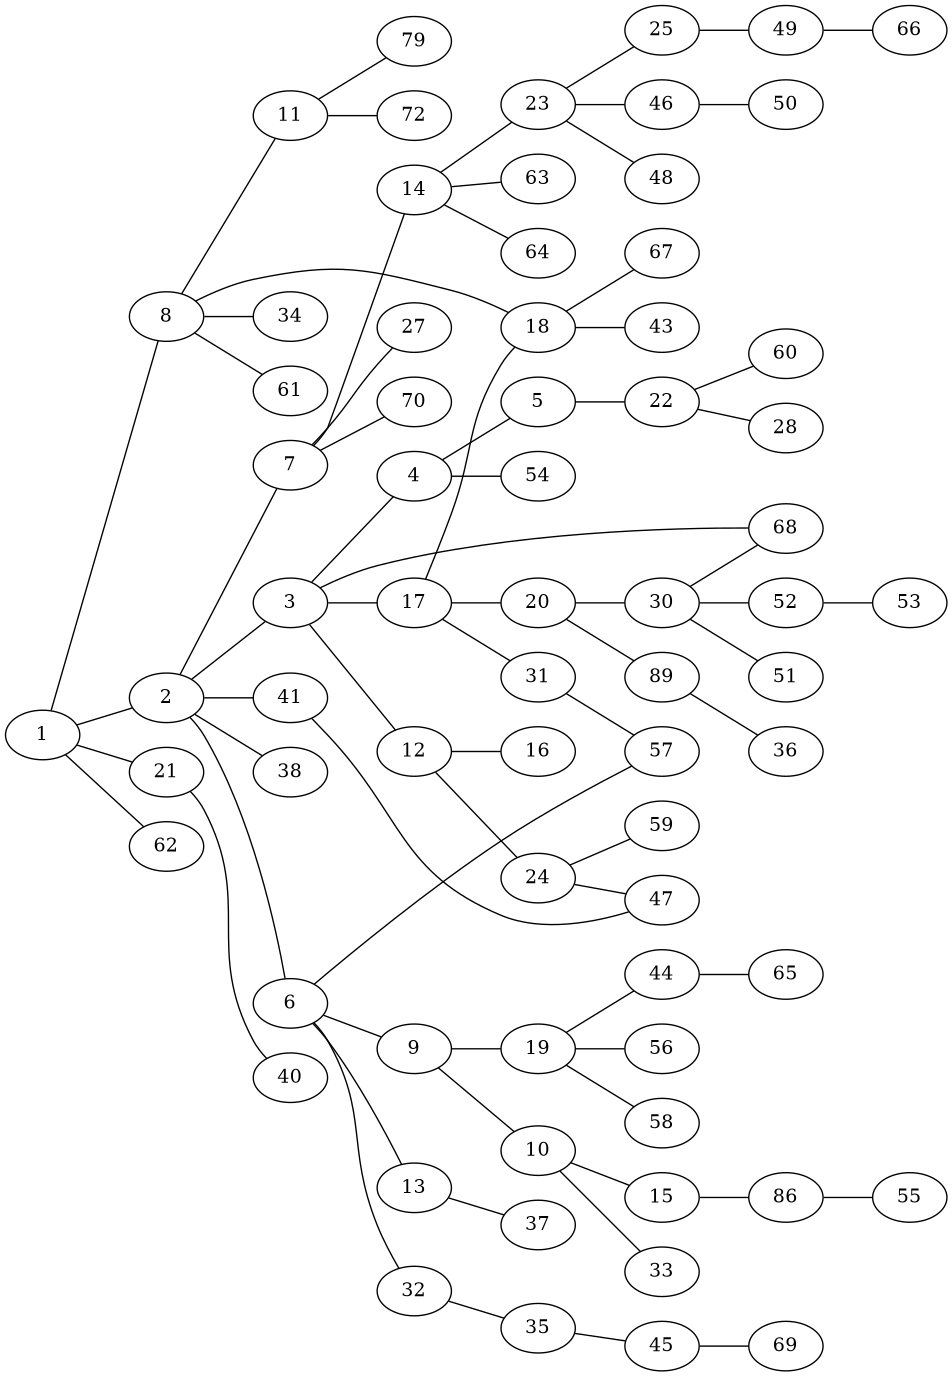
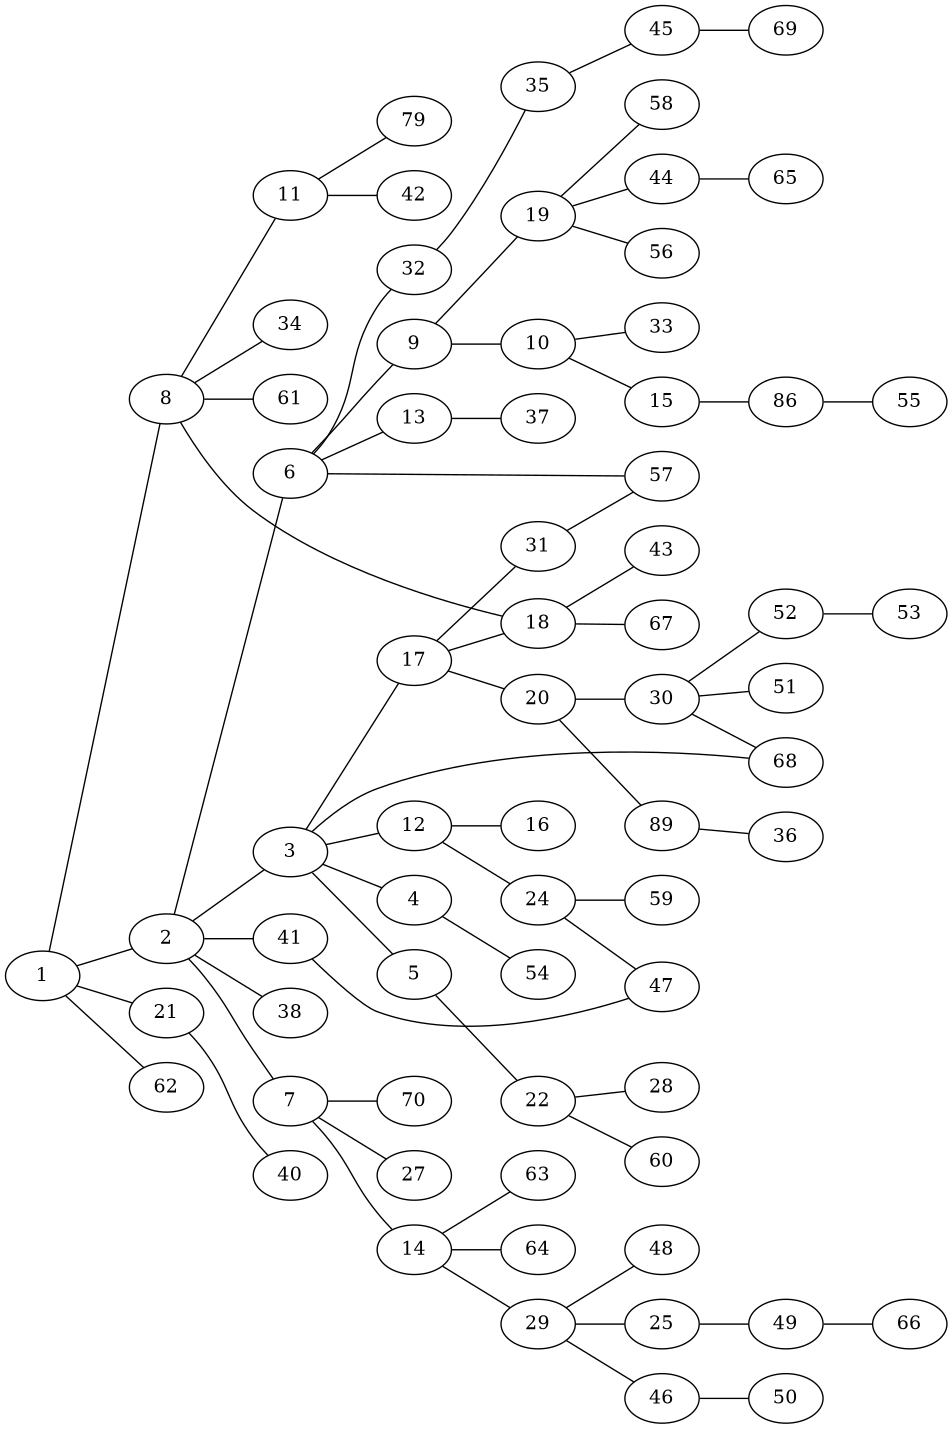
node "23": label "23" -> "29"
node "72": label "72" -> "42"
edge "5" -- "4": now "5" -- "3"
